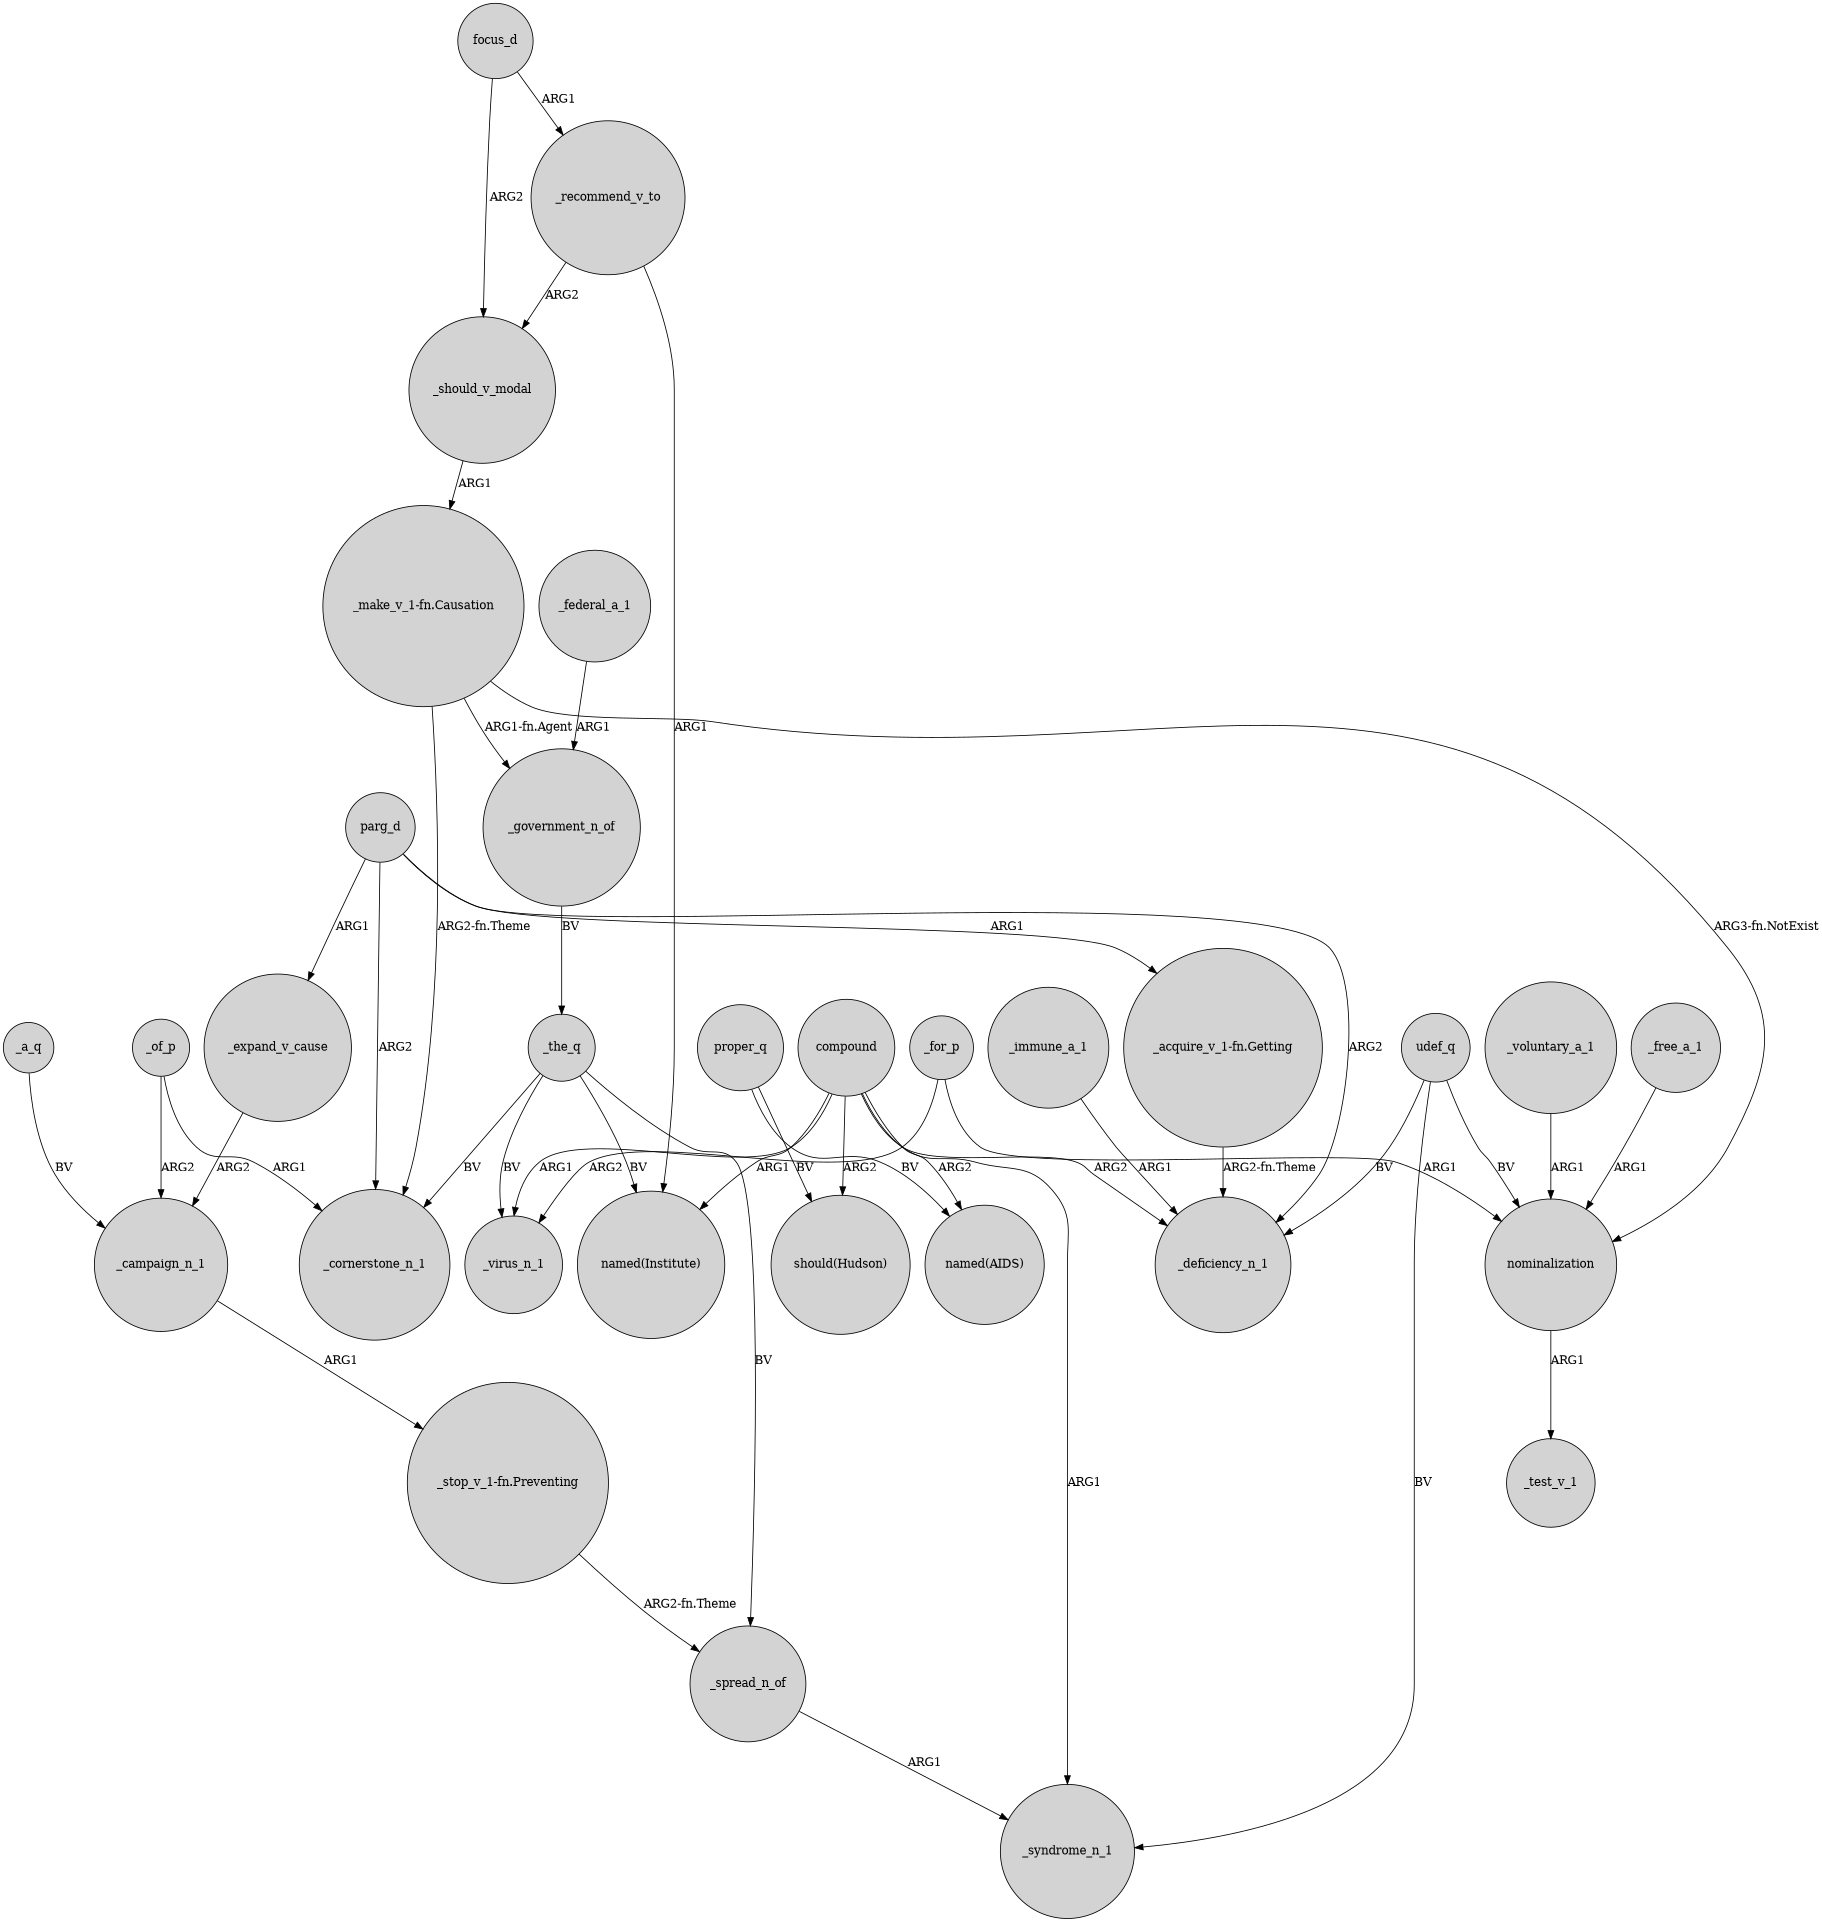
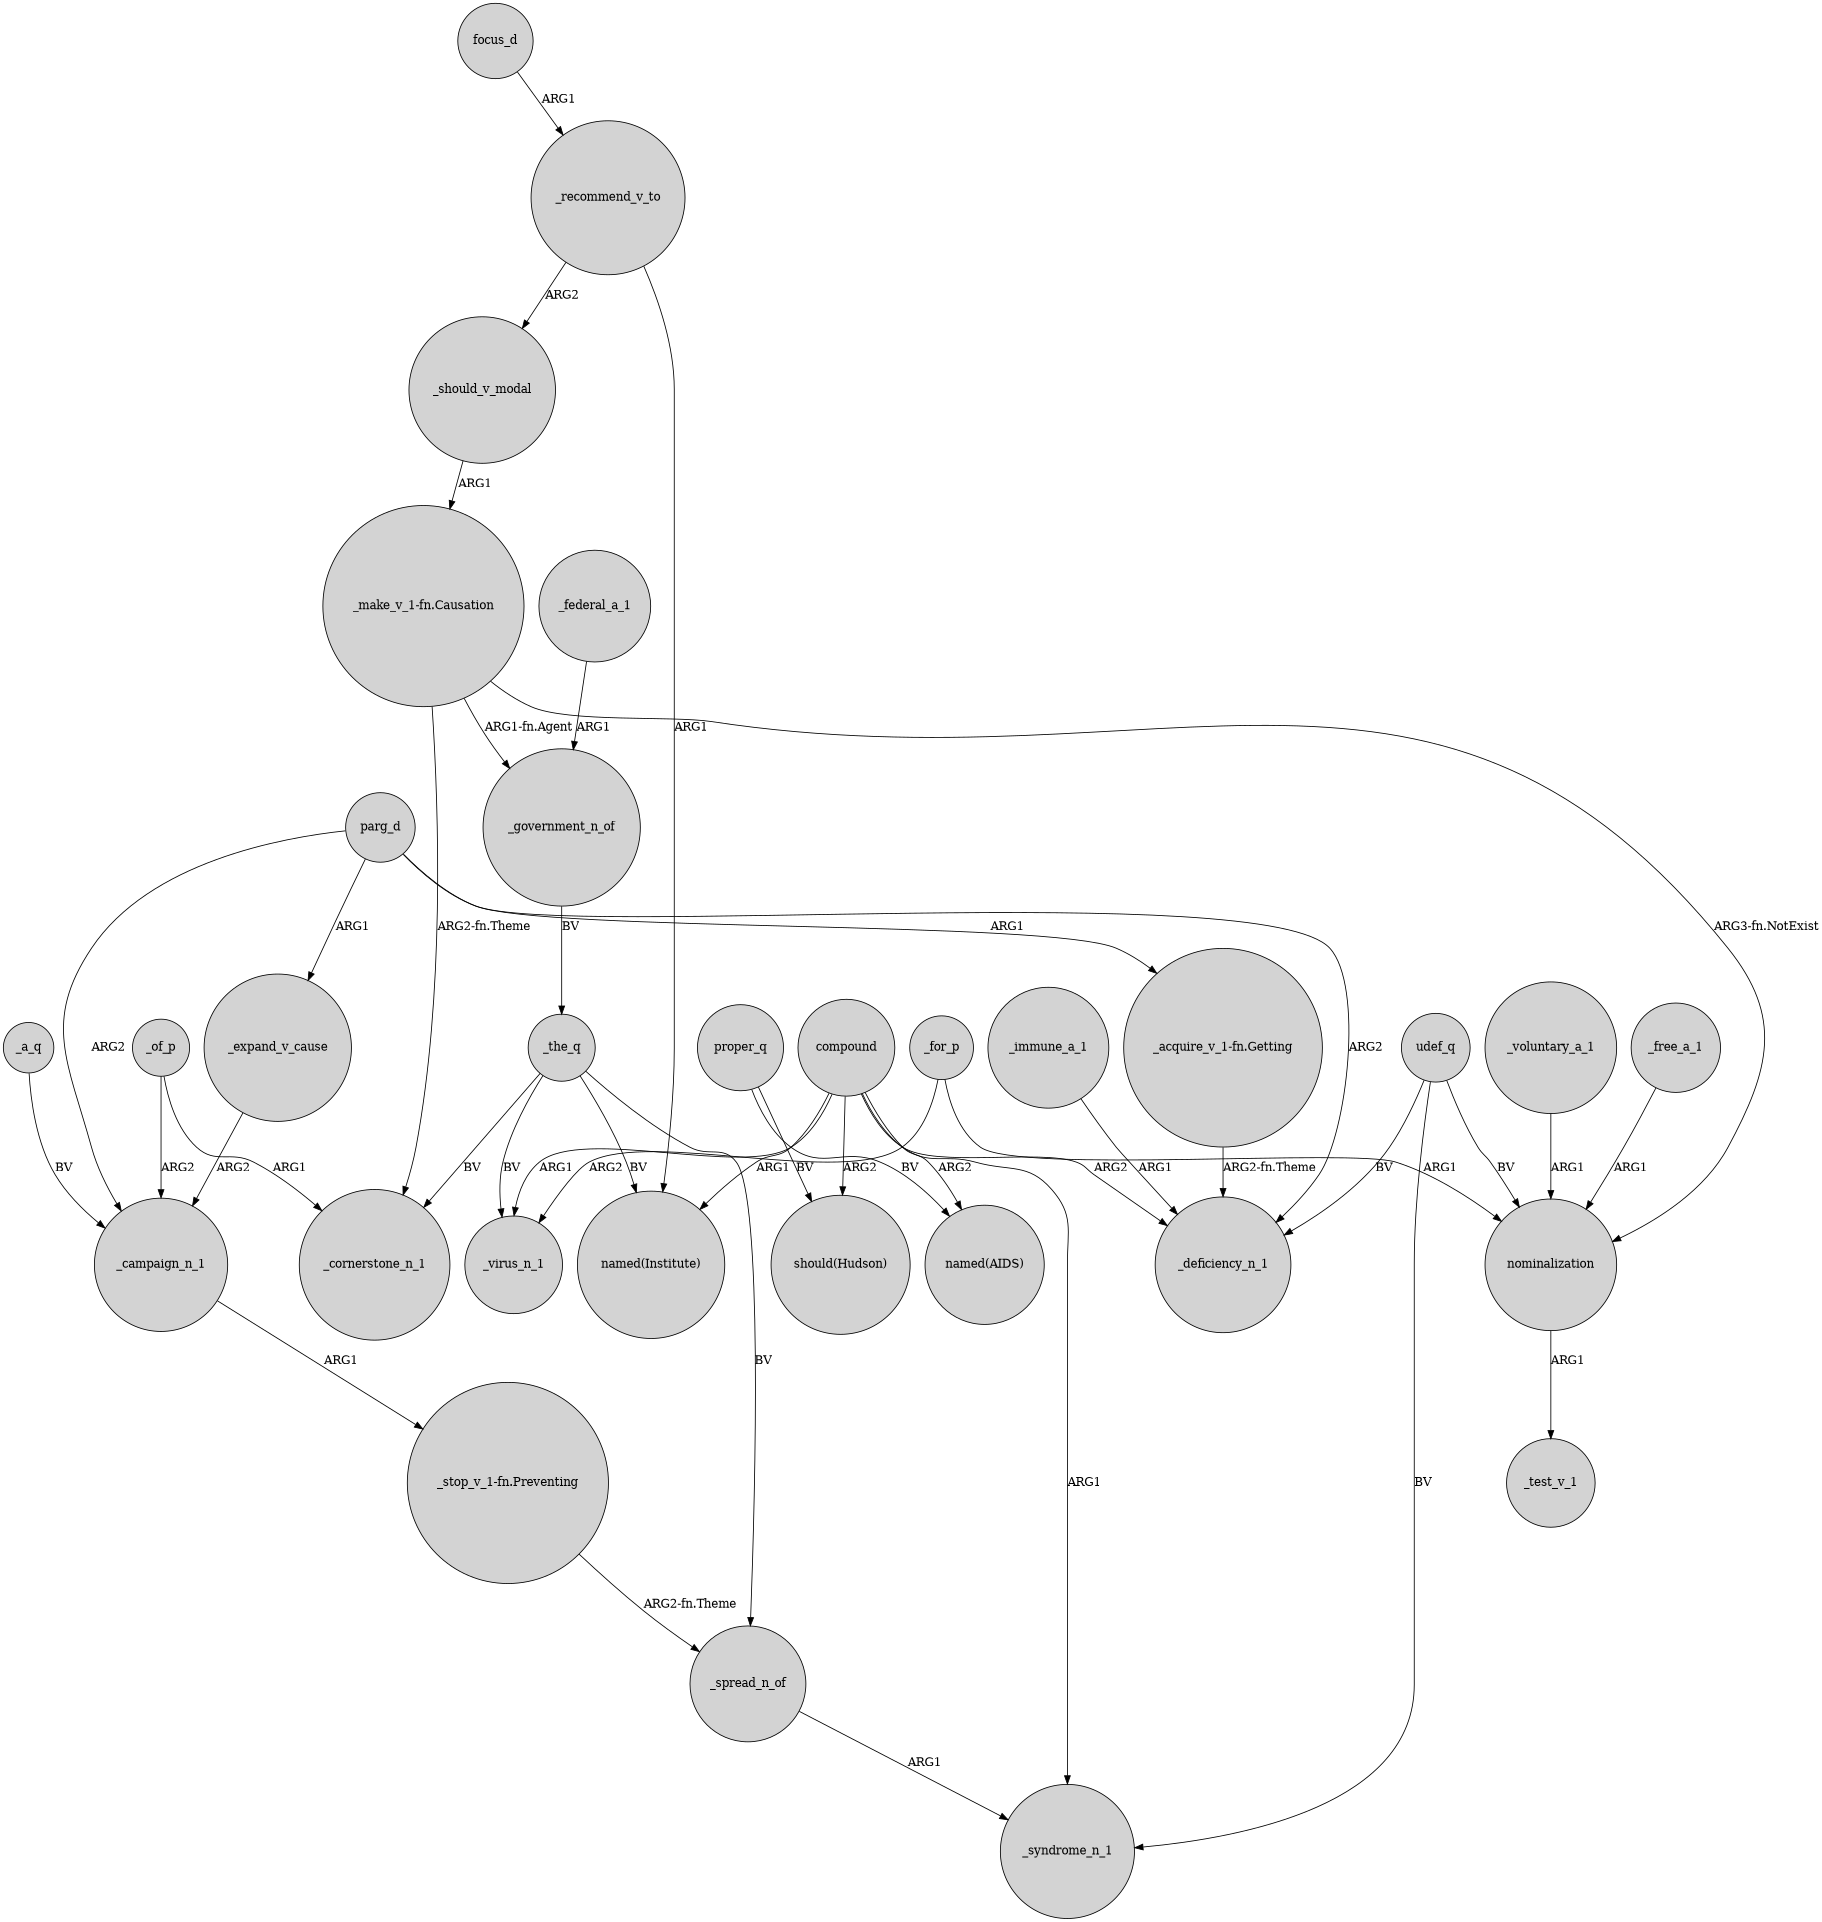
edge "focus_d" -> "_should_v_modal": removed, label "ARG2"
edge "parg_d" -> "_cornerstone_n_1": now "parg_d" -> "_campaign_n_1"
